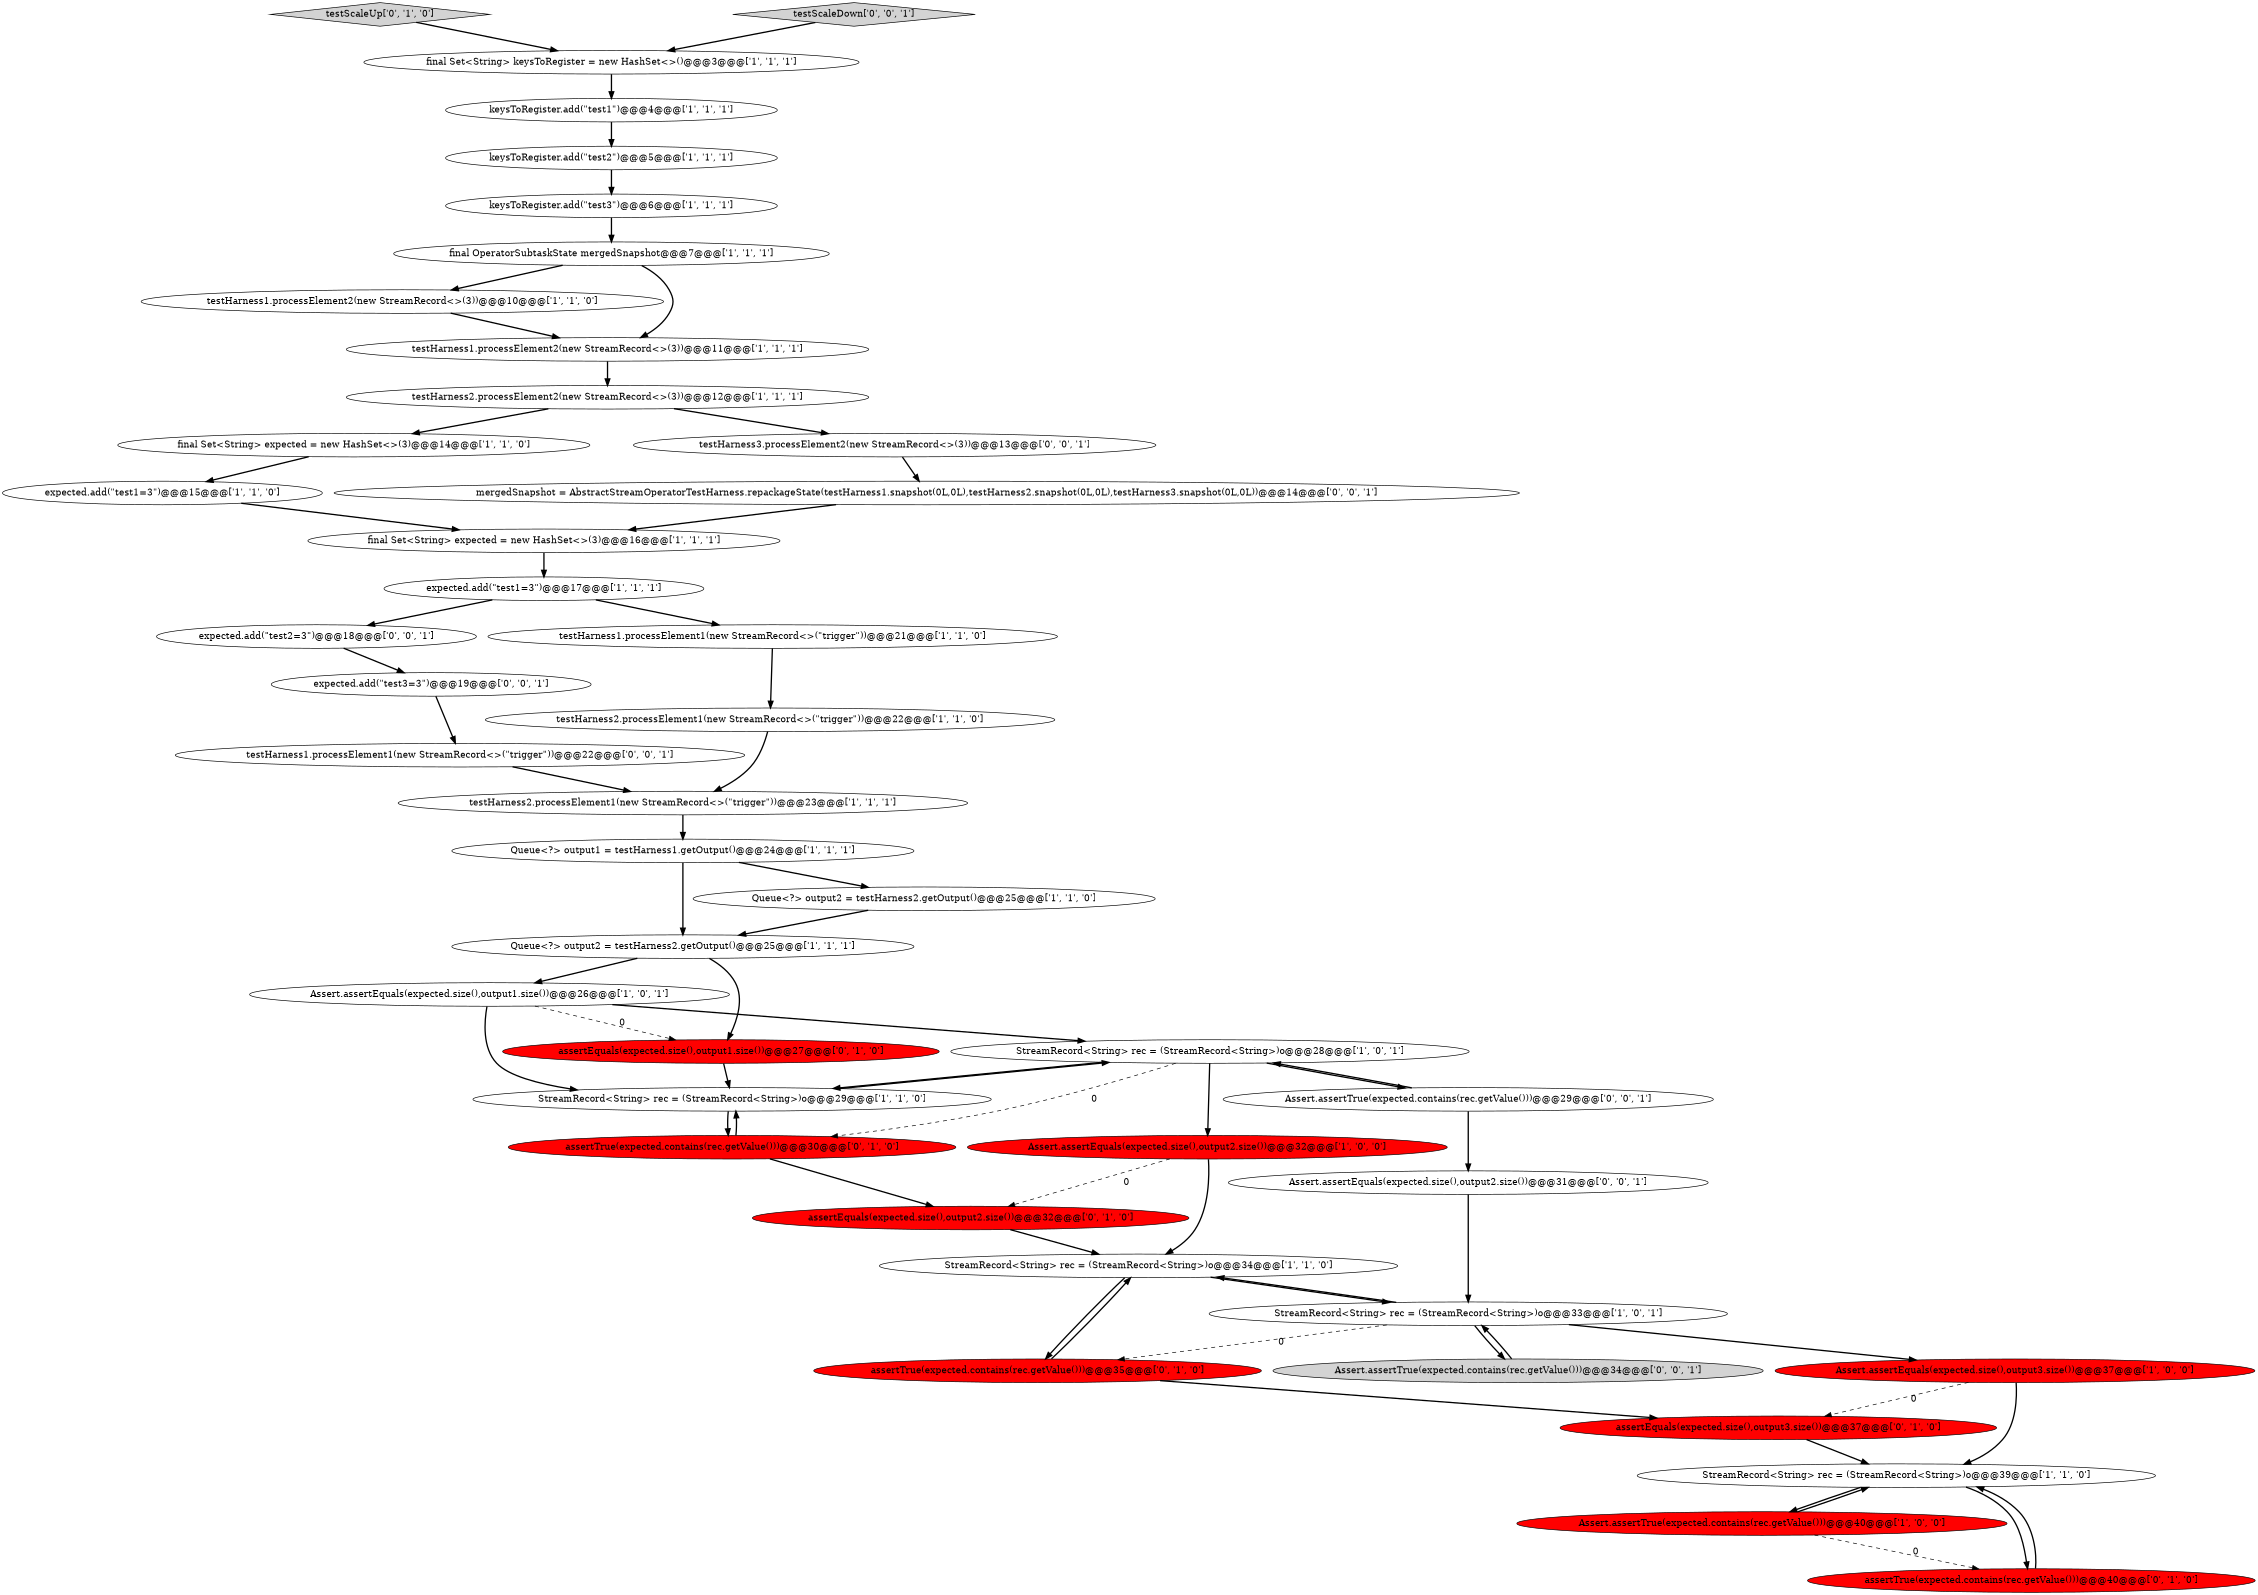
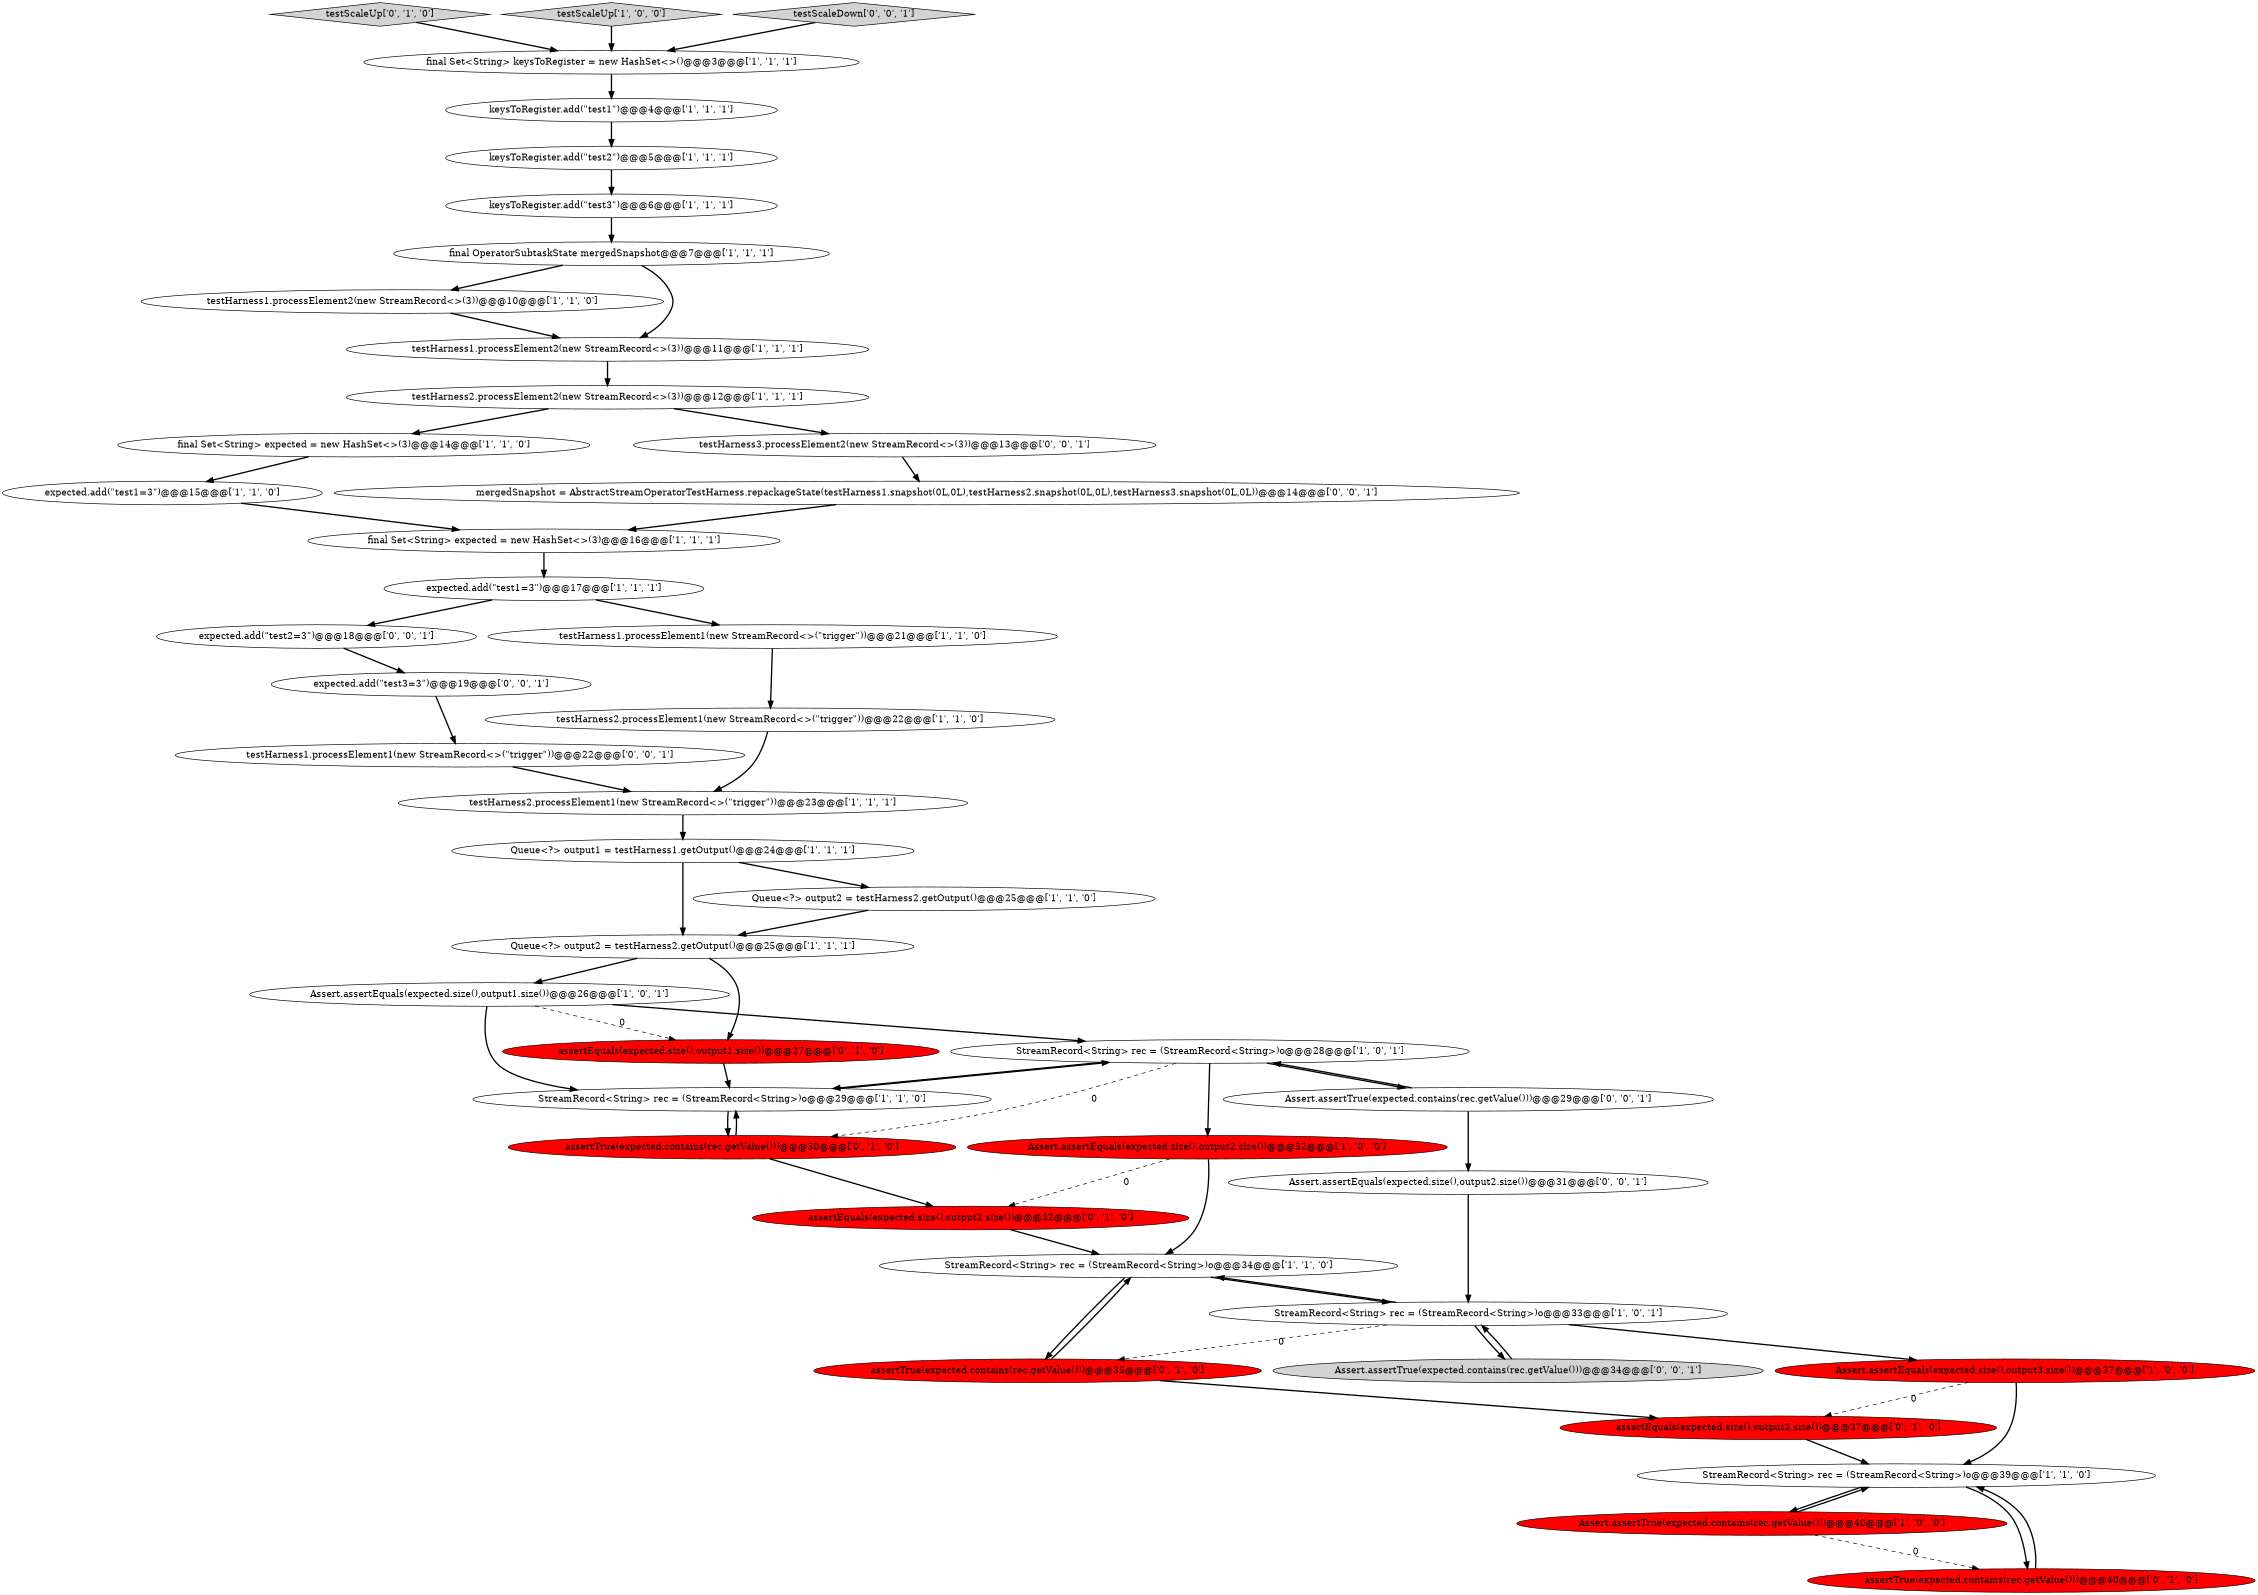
node "testScaleUp['1', '0', '0']": added
